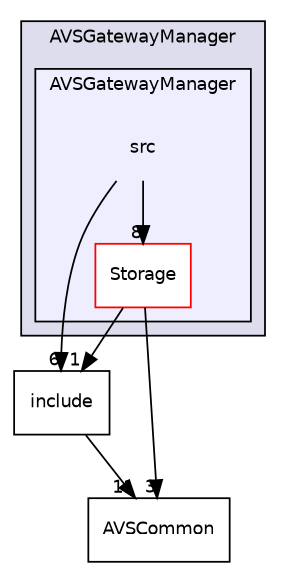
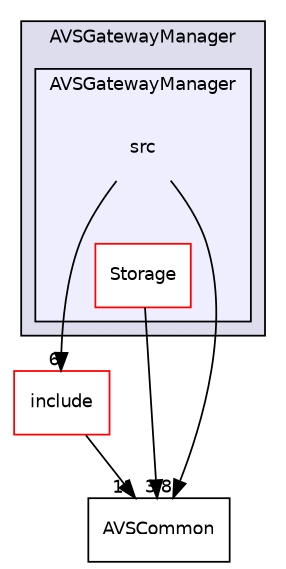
edge "src" -> "Storage": now "src" -> "AVSCommon"
edge "Storage" -> "include": removed
node "include": color black -> red
